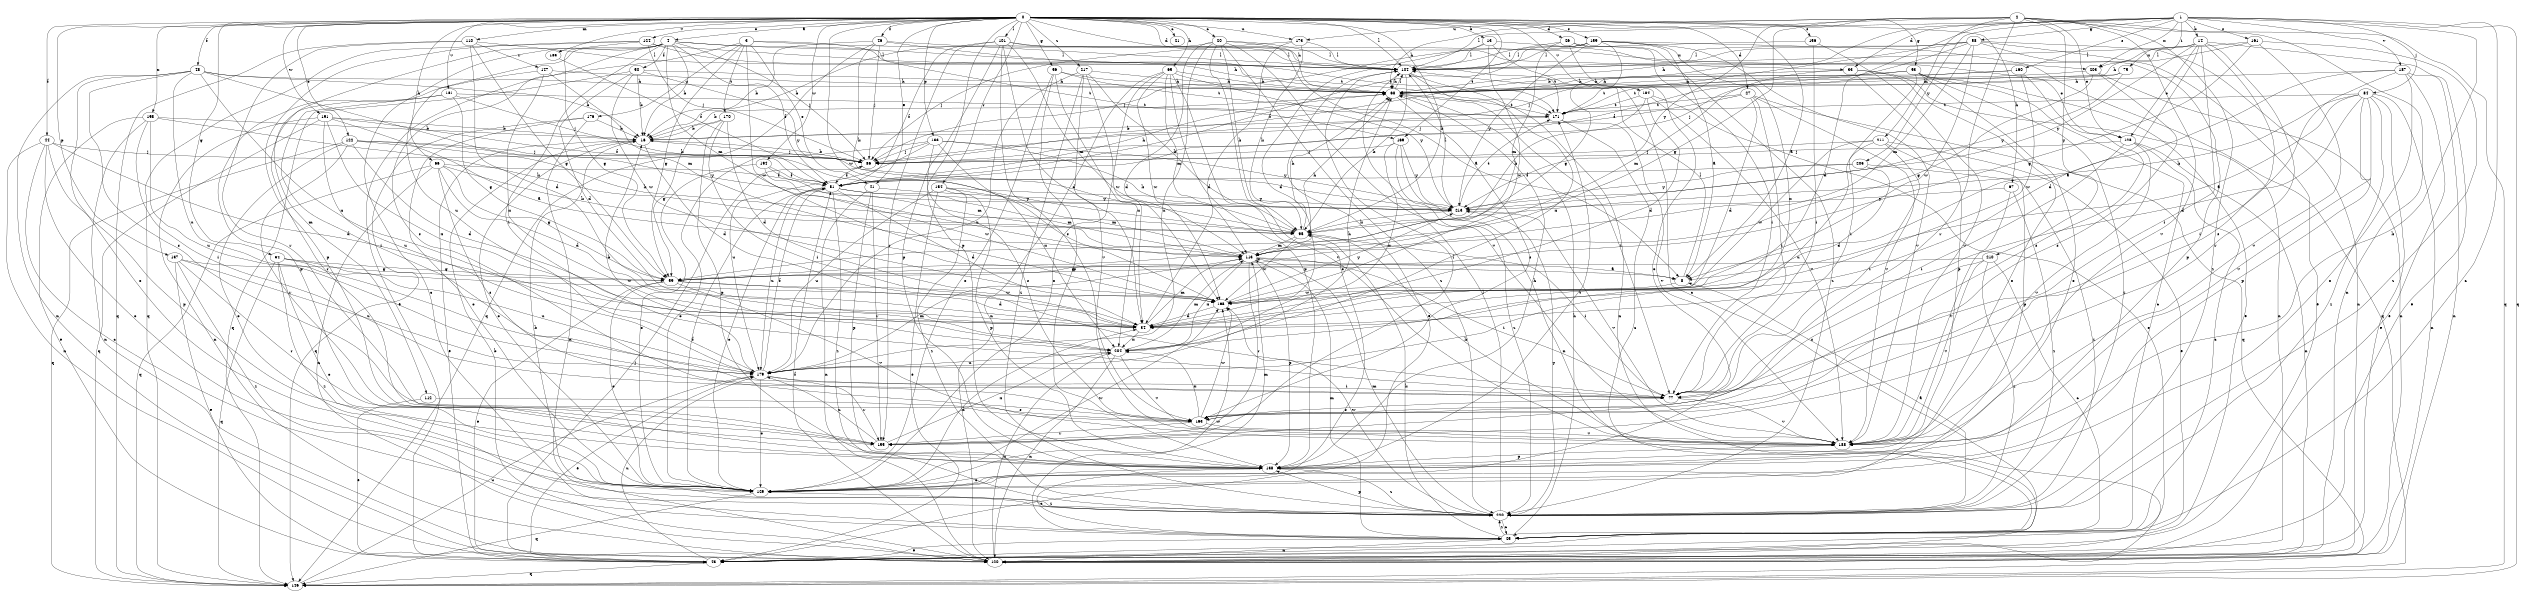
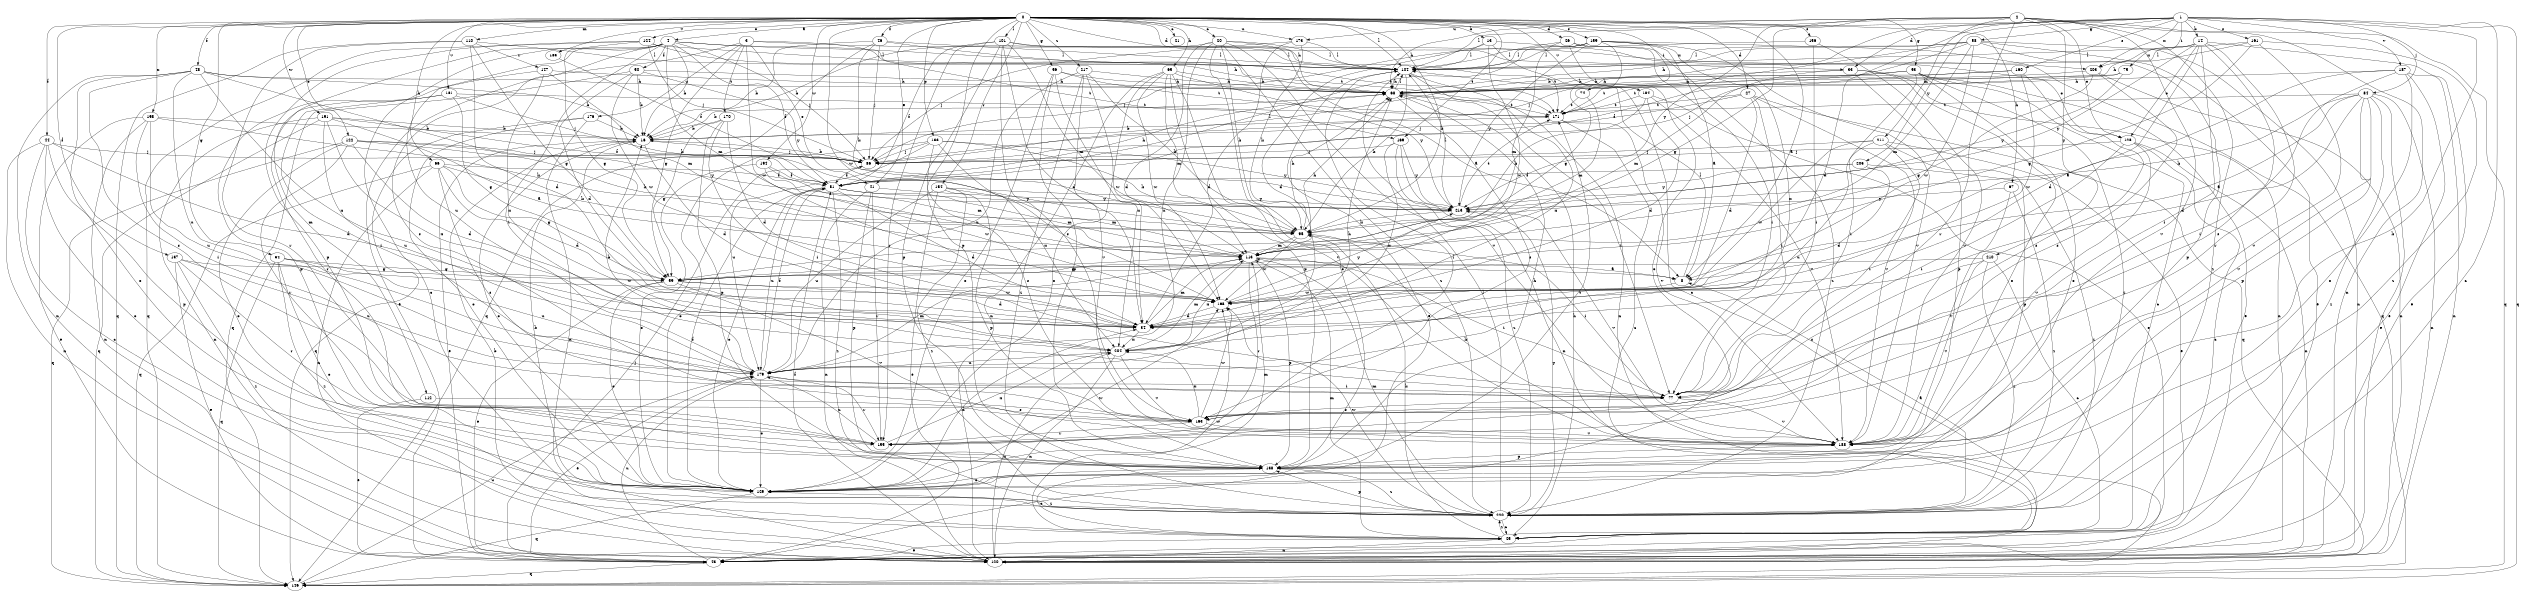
node "74": added
edge "159" -> "51": label "f" -> "l"
edge "0" -> "137": label "p" -> "f"
